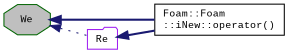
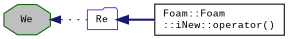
edge "Foam::Foam ::iNew::operator()" -> "We": removed
